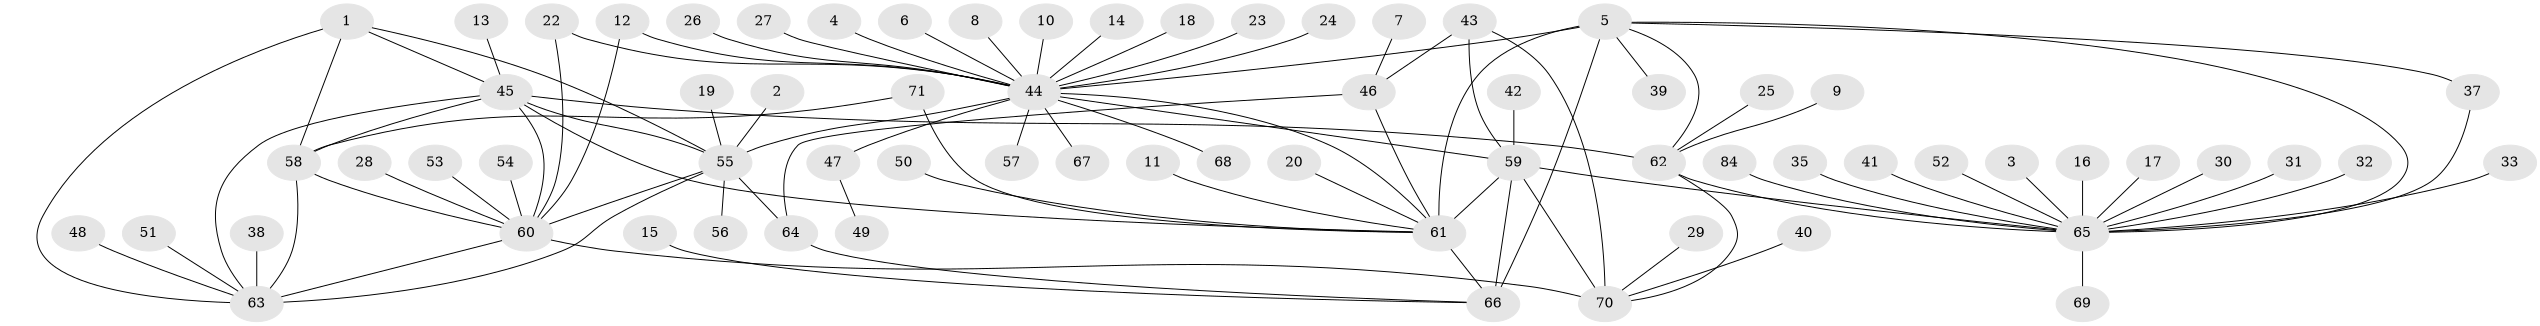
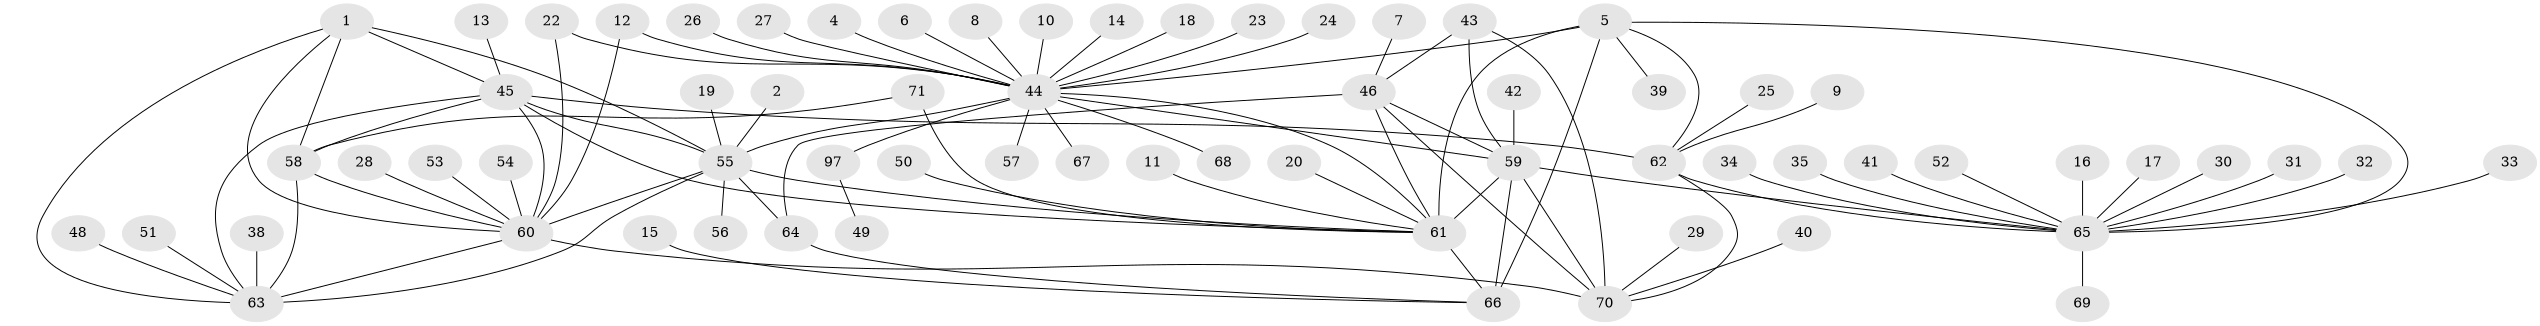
node "37": removed
edge "46" -- "59": added
node "47": label "47" -> "97"
node "84": label "84" -> "34"
node "3": removed
edge "1" -- "60": added
edge "46" -- "70": added
edge "55" -- "61": added
